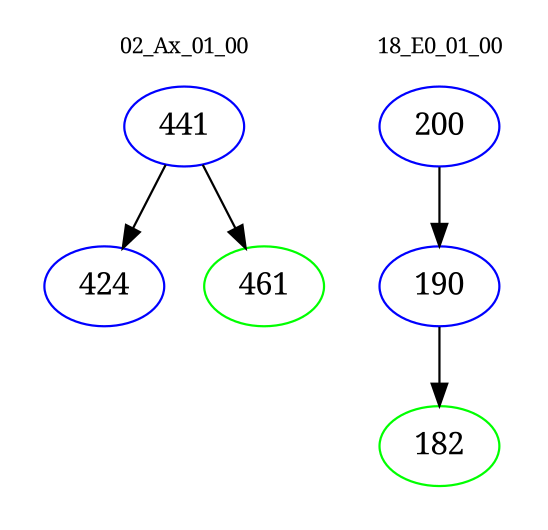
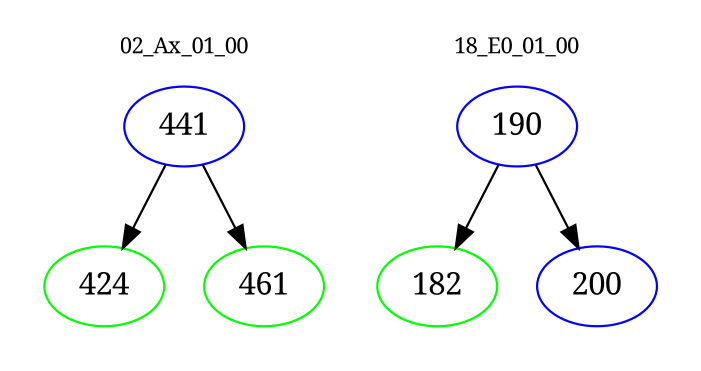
edge "200" -> "190": reversed
node "424": color blue -> green
